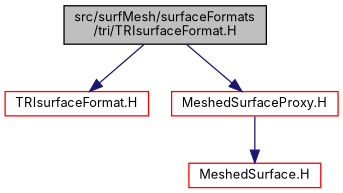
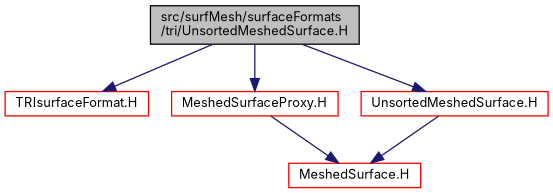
node "src/surfMesh/surfaceFormats /tri/TRIsurfaceFormat.H": label "src/surfMesh/surfaceFormats /tri/TRIsurfaceFormat.H" -> "src/surfMesh/surfaceFormats /tri/UnsortedMeshedSurface.H"
node "UnsortedMeshedSurface.H": added
